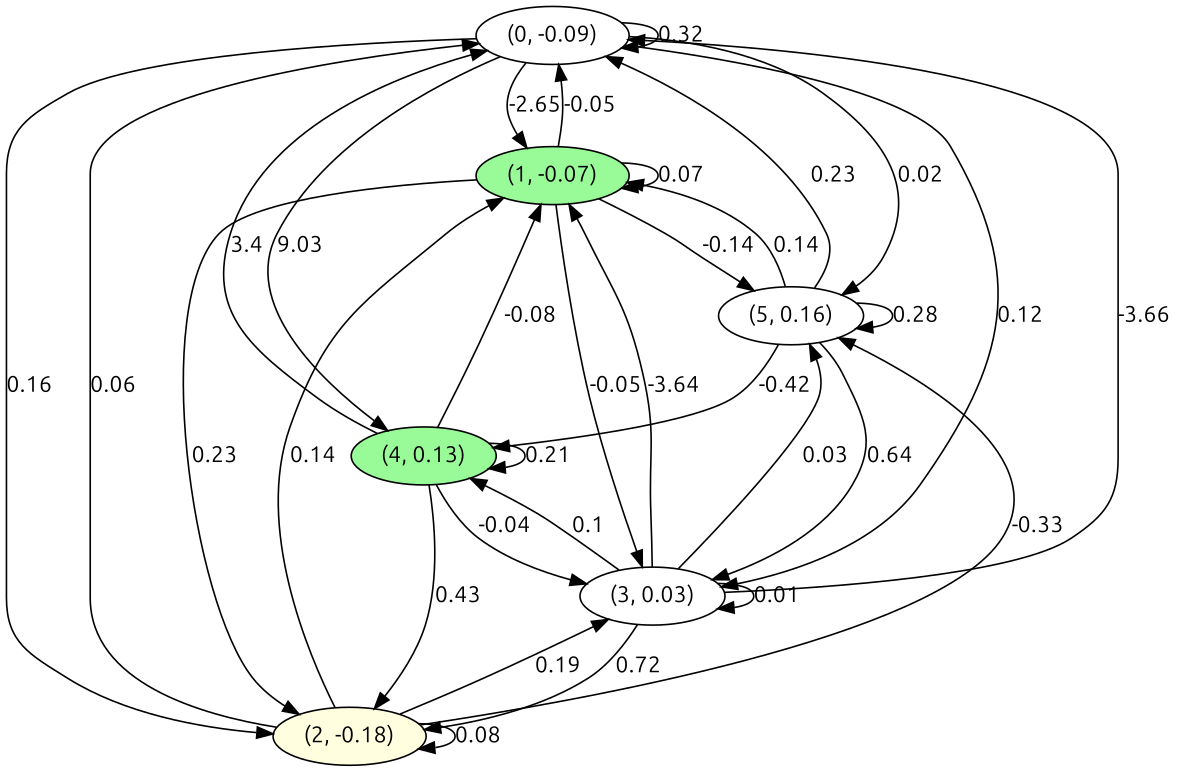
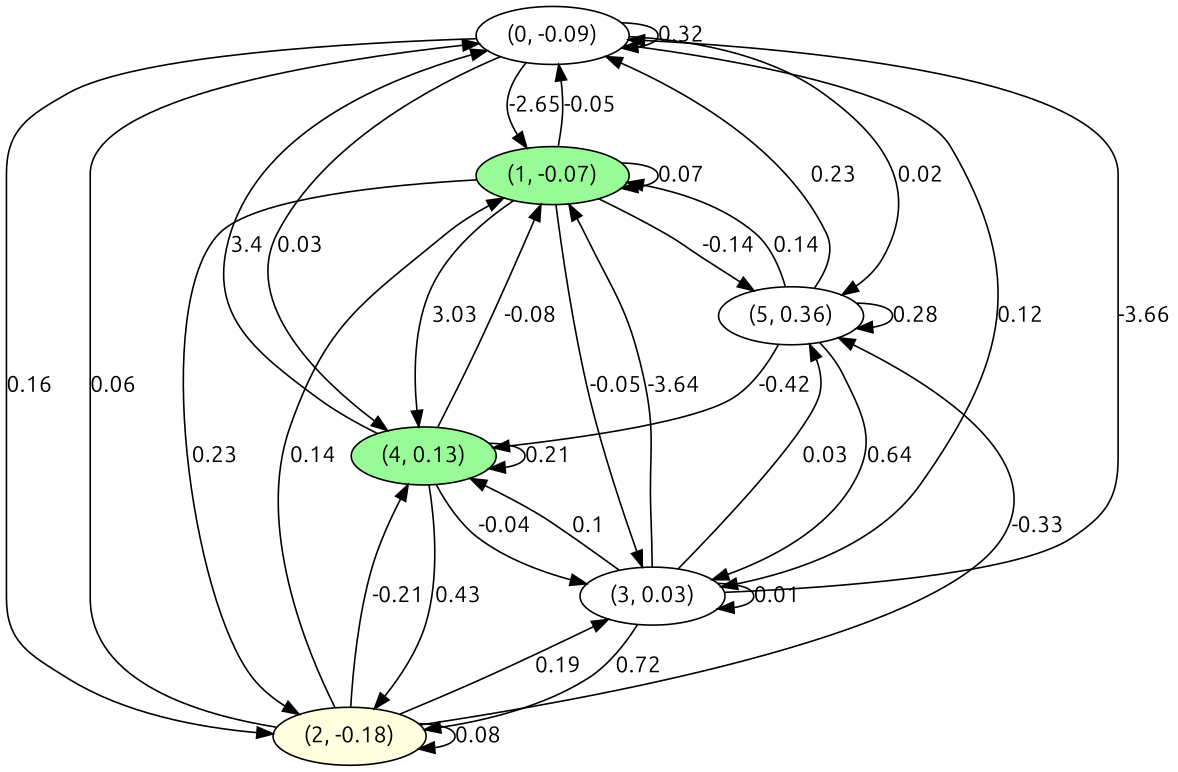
edge "(0, -0.09)" -> "(4, 0.13)": label "9.03" -> "0.03"
edge "(1, -0.07)" -> "(4, 0.13)": added, label "3.03"
node "(5, 0.16)": label "(5, 0.16)" -> "(5, 0.36)"
edge "(2, -0.18)" -> "(4, 0.13)": added, label "-0.21"
